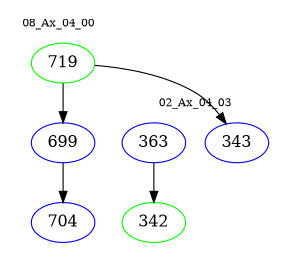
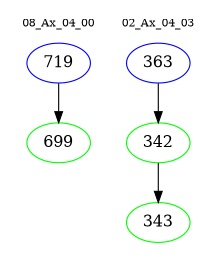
node "719": color green -> blue
edge "719" -> "343": now "342" -> "343"
node "699": color blue -> green
node "343": color blue -> green
node "704": removed
